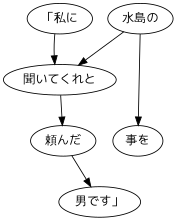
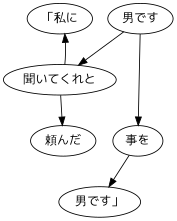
node "水島の": label "水島の" -> "男です"
edge "「私に" -> "聞いてくれと": reversed
edge "頼んだ" -> "男です」": now "事を" -> "男です」"
